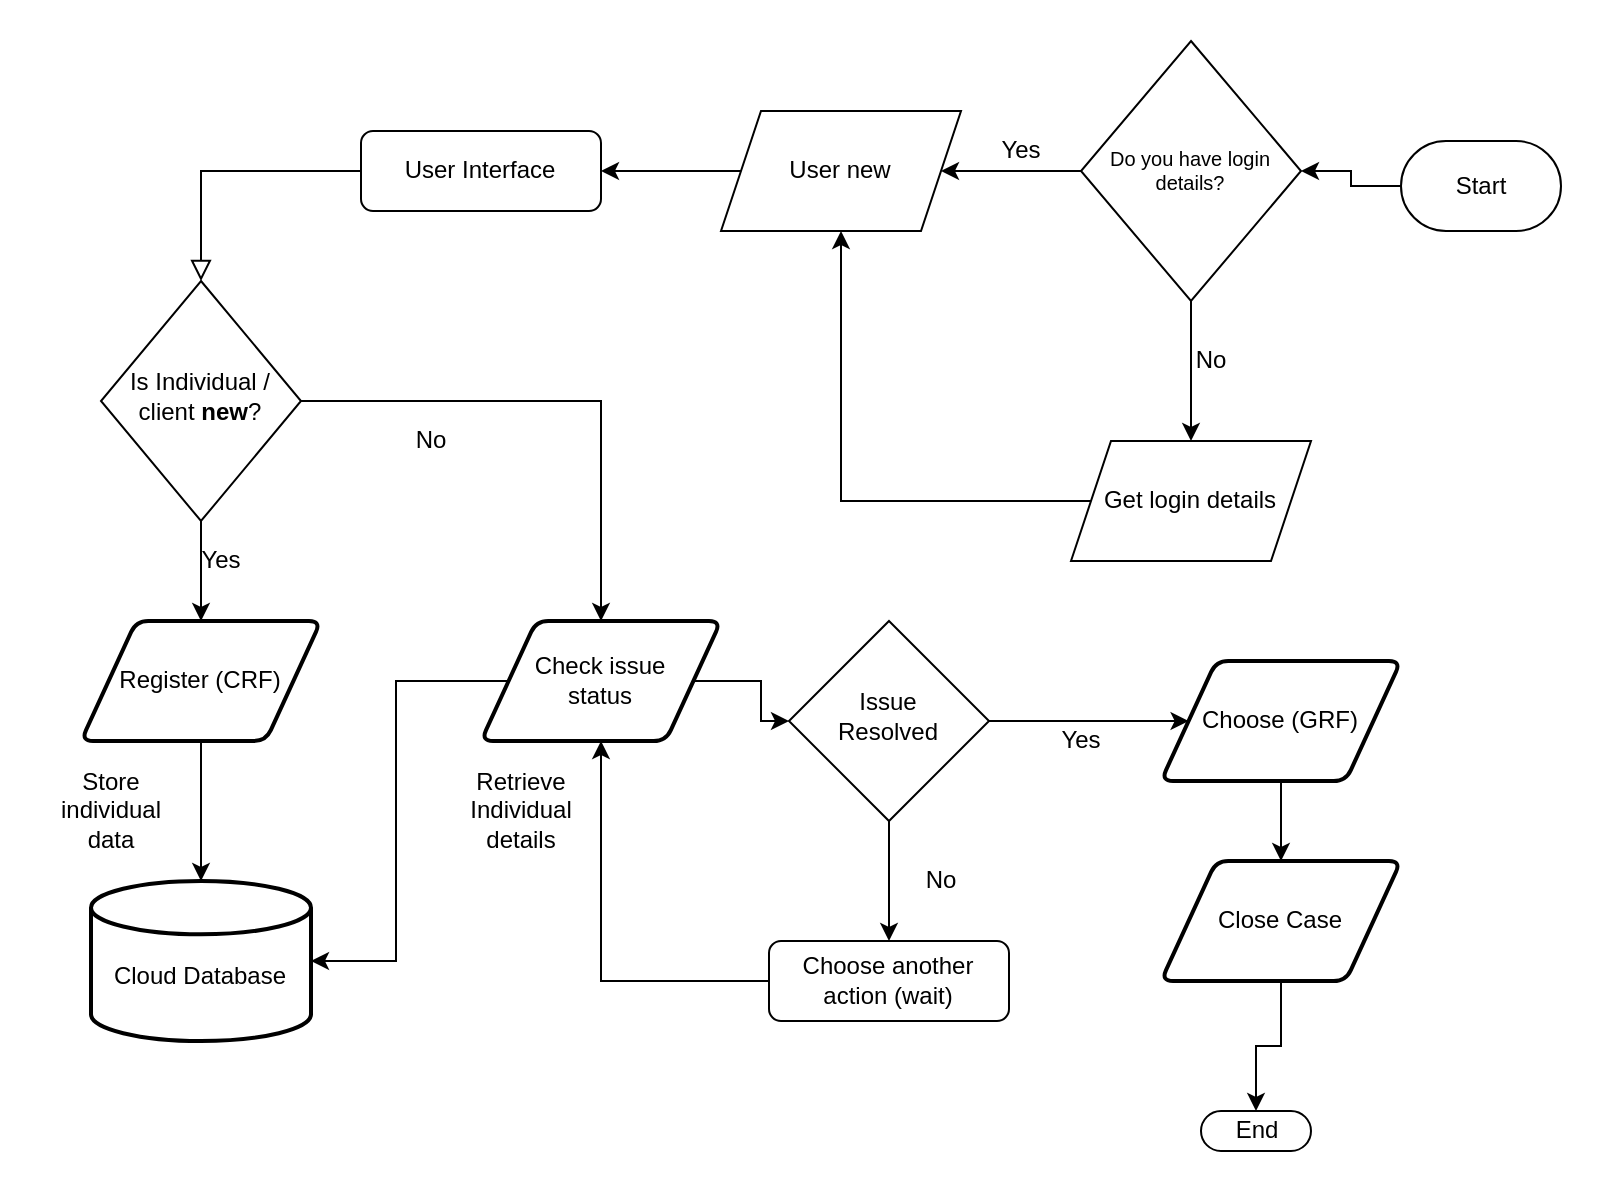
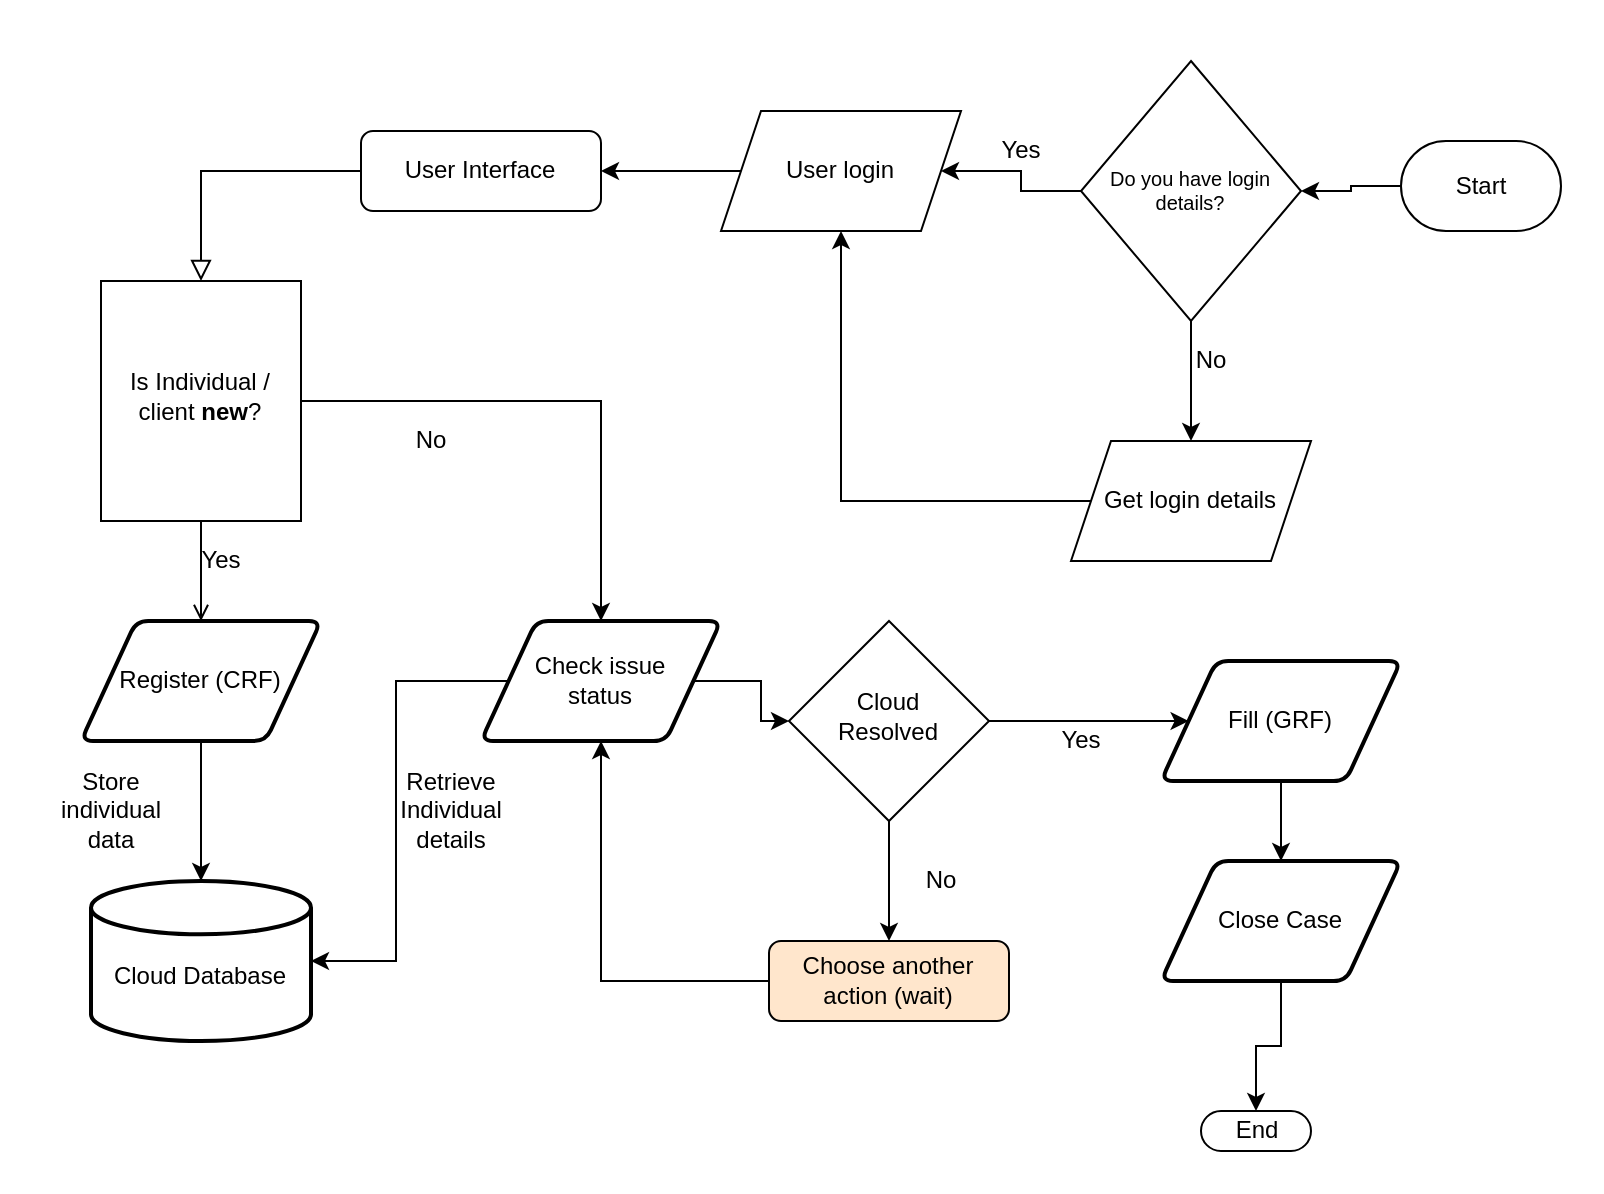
node "User new": label "User new" -> "User login"
node "Do you have login details?": moved (1191, 171) -> (1191, 191)
node "Is Individual / client new?": shape diamond -> rectangle
edge "Is Individual / client new?" -> "Register (CRF)": arrowhead classic -> open
node "Issue Resolved": label "Issue Resolved" -> "Cloud Resolved"
node "Choose (GRF)": label "Choose (GRF)" -> "Fill (GRF)"
node "Retrieve Individual details": moved (521, 811) -> (451, 811)
node "Choose another action (wait)": fillcolor #ffffff -> #ffe6cc
